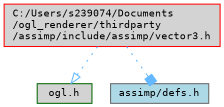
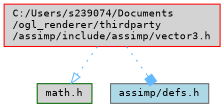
node "ogl.h": label "ogl.h" -> "math.h"
